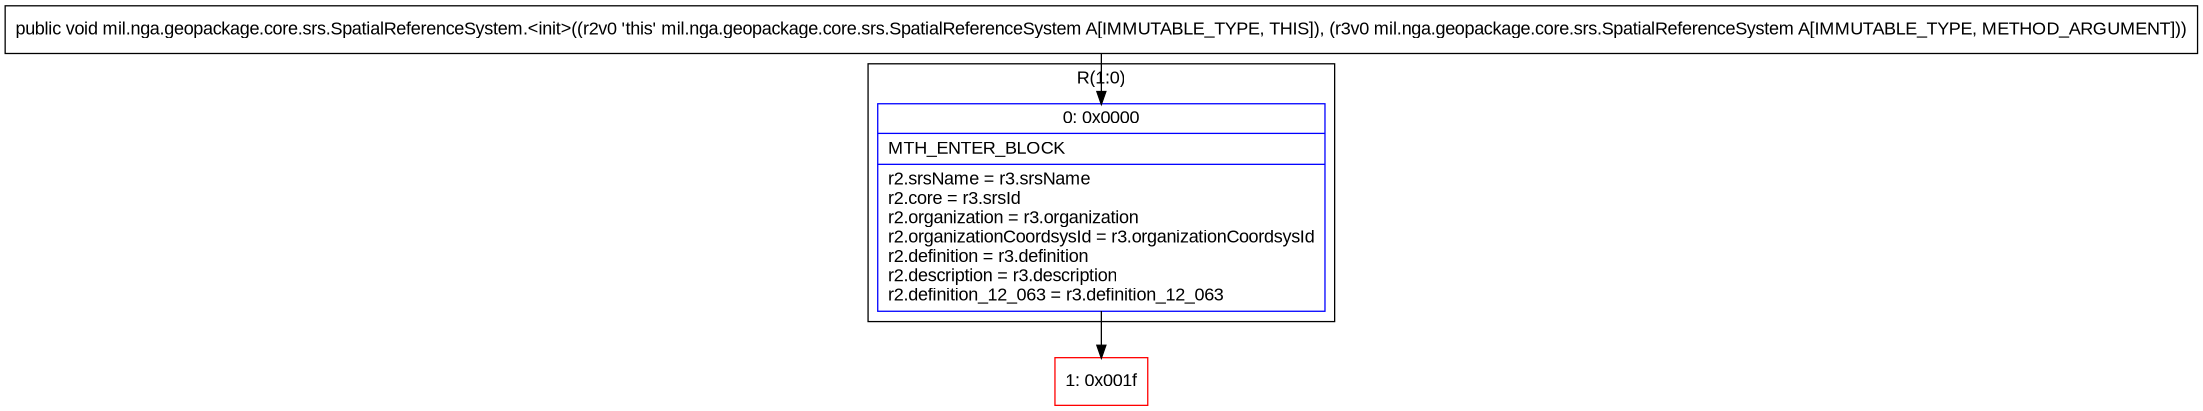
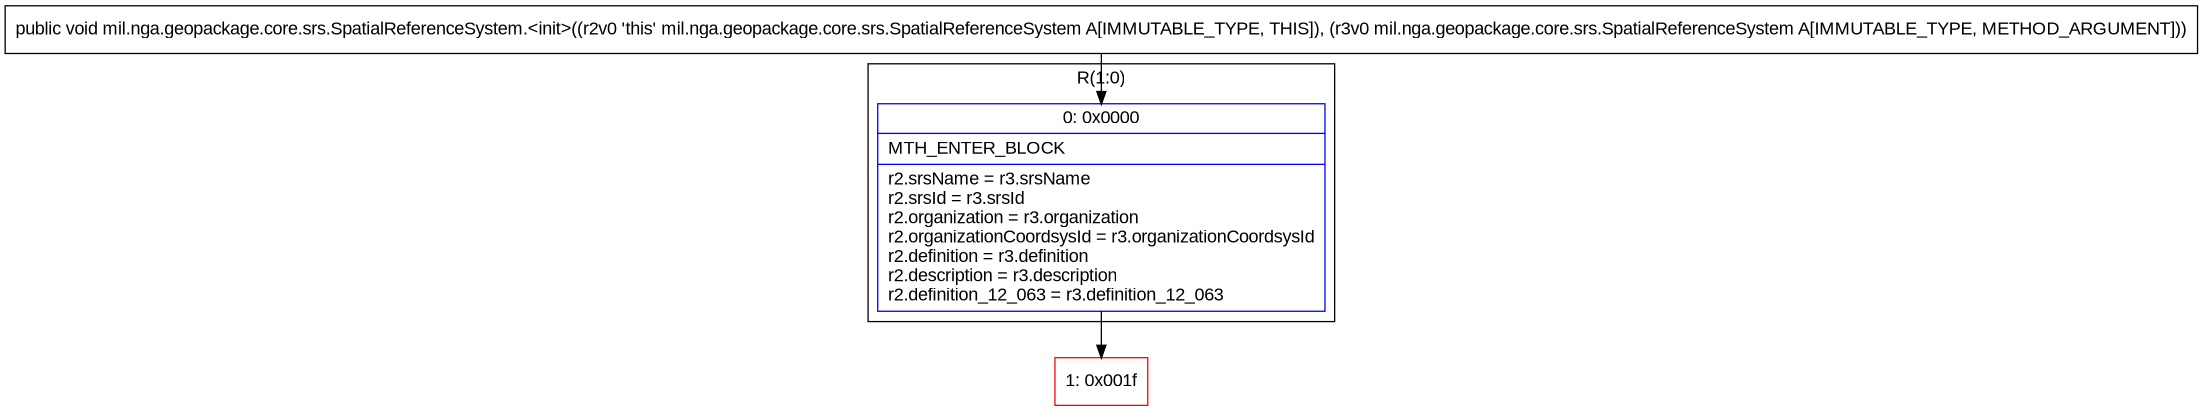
node "0: 0x0000": text "r2.core = r3.srsId" -> "r2.srsId = r3.srsId"
